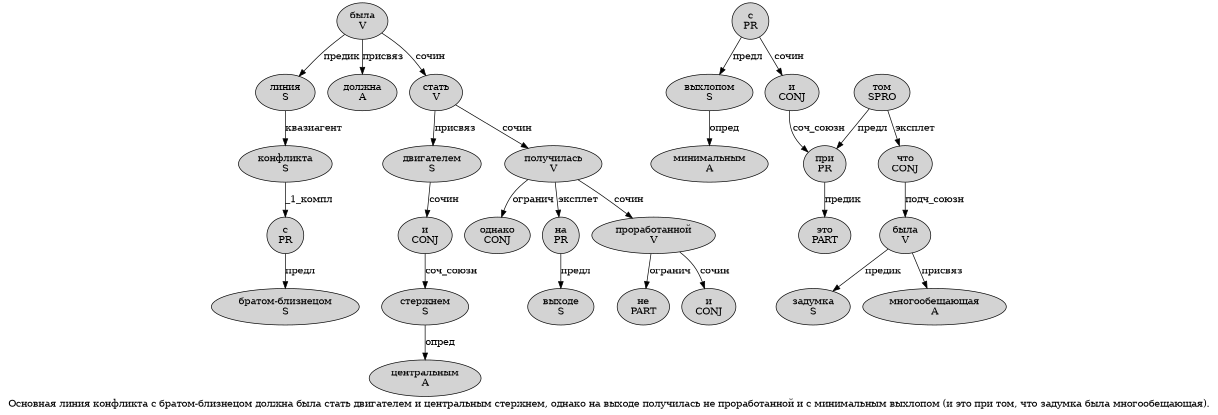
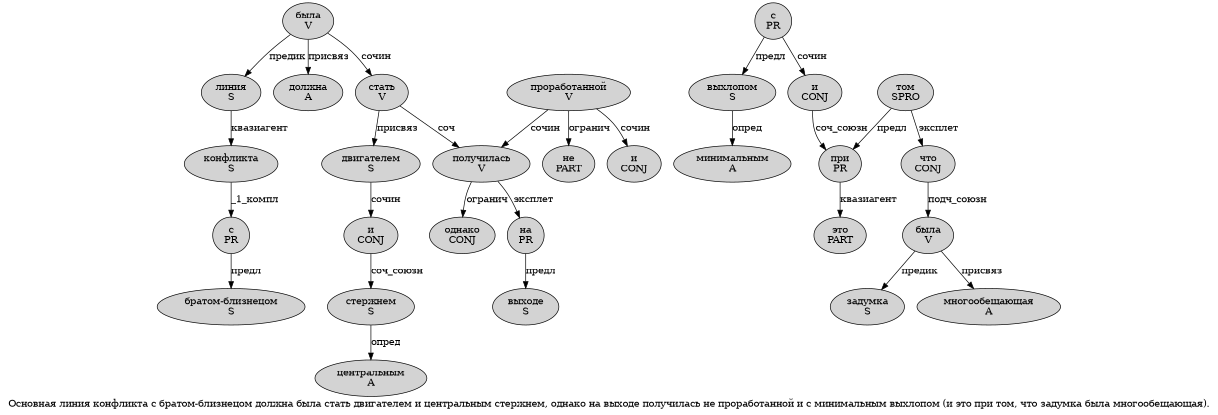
edge "стать V" -> "получилась V": label "сочин" -> "соч"
edge "получилась V" -> "проработанной V": reversed
edge "при PR" -> "это PART": label "предик" -> "квазиагент"
